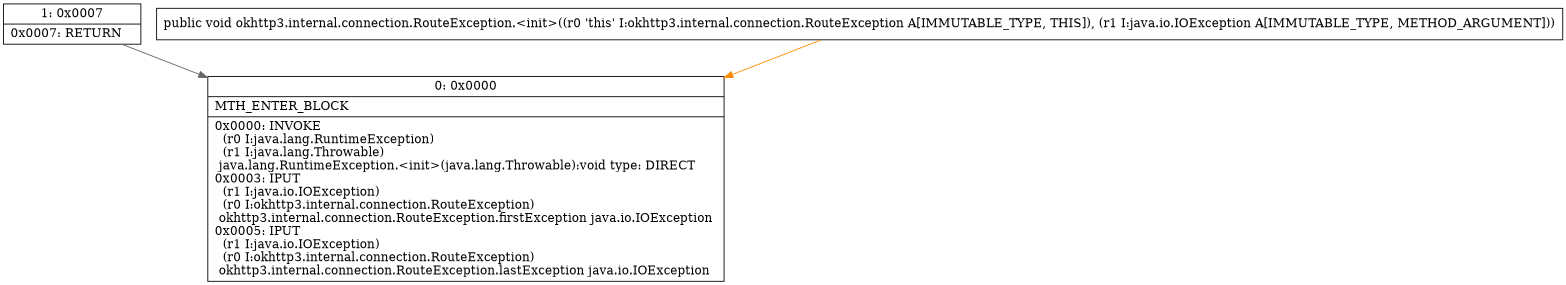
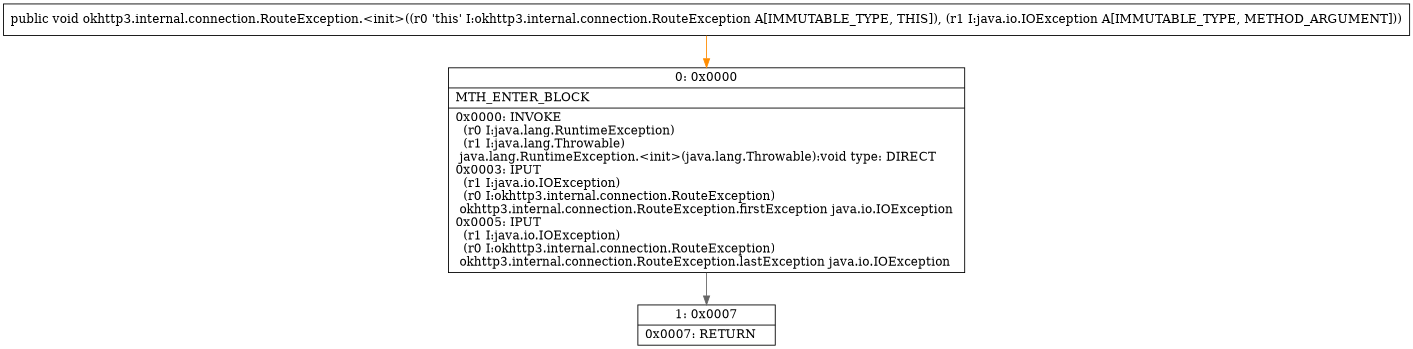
edge "1: 0x0007" -> "0: 0x0000": reversed
